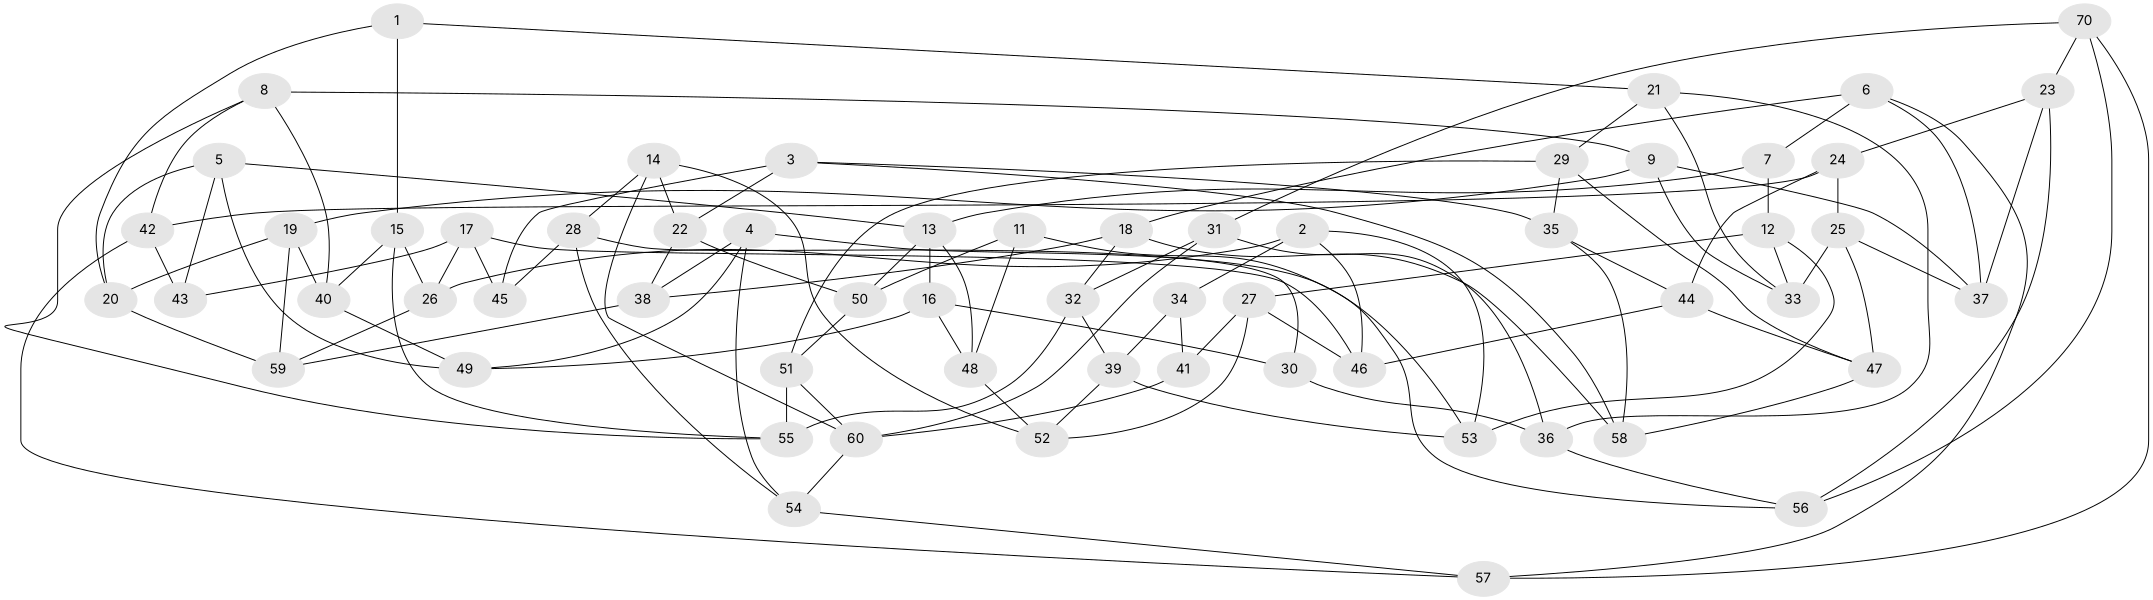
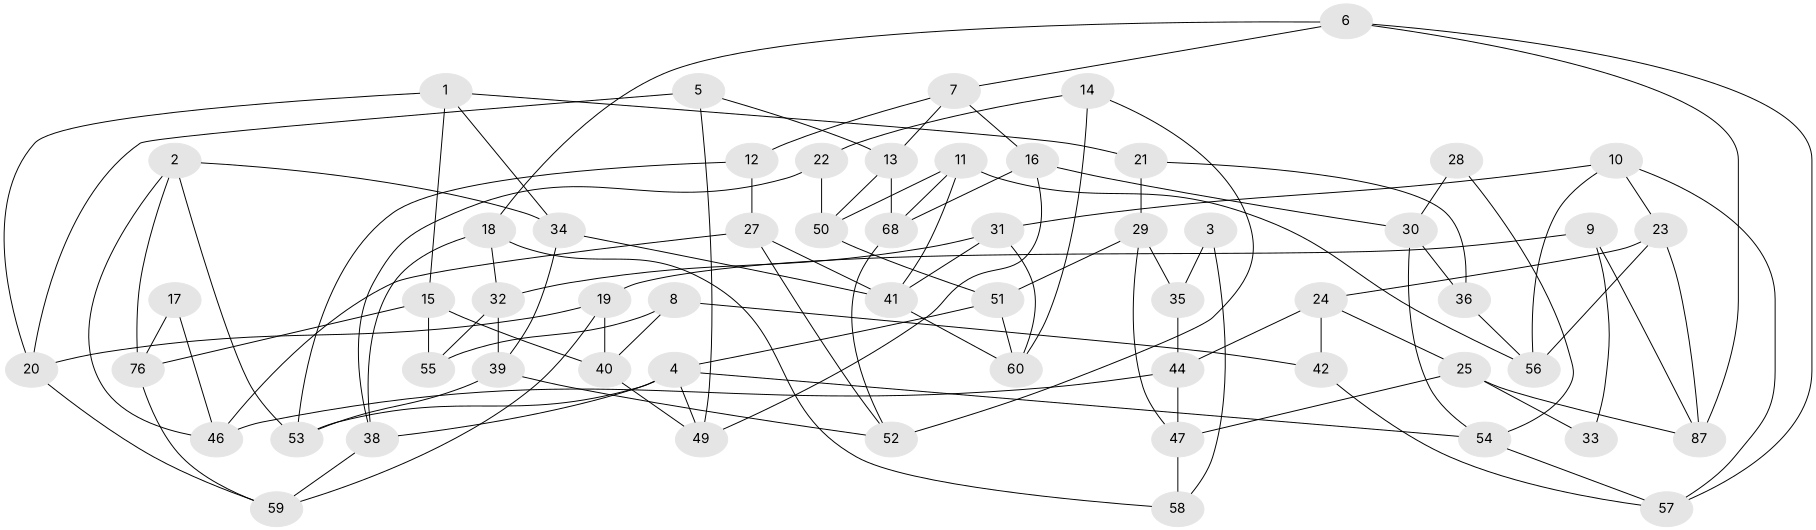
node "70": label "70" -> "10"
edge "8" -- "9": removed
edge "1" -- "34": added
edge "14" -- "28": removed
edge "3" -- "22": removed
edge "21" -- "33": removed
edge "11" -- "41": added
edge "13" -- "16": now "7" -- "16"
edge "12" -- "33": removed
node "43": removed
node "26": label "26" -> "76"
node "45": removed
node "37": label "37" -> "87"
edge "31" -- "36": now "31" -- "41"
edge "35" -- "58": removed
node "48": label "48" -> "68"
edge "51" -- "55": now "51" -- "4"
edge "60" -- "54": now "30" -- "54"
